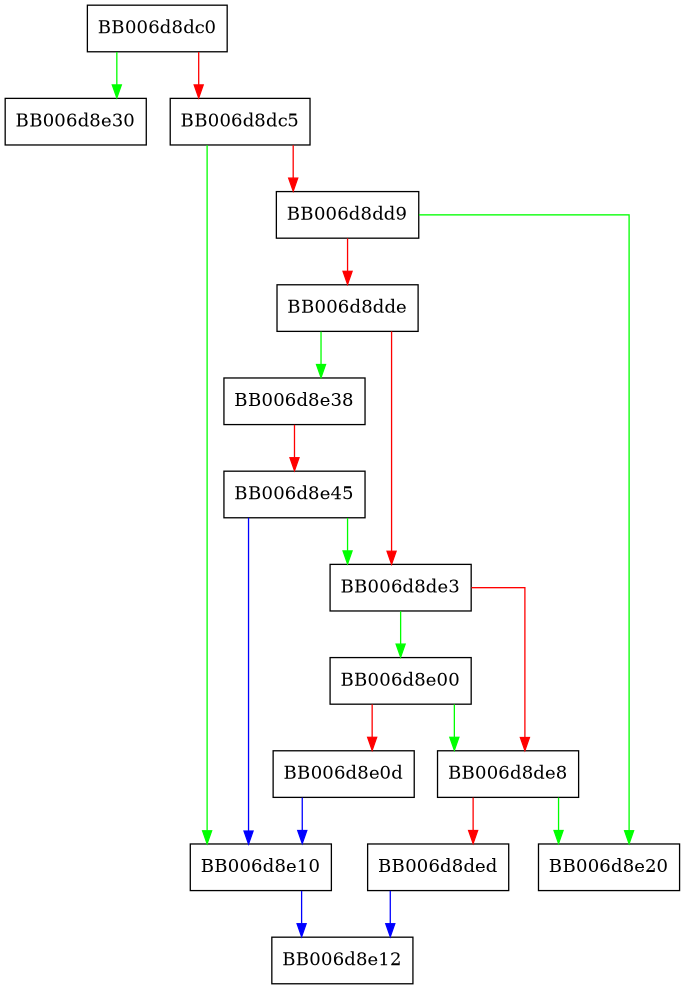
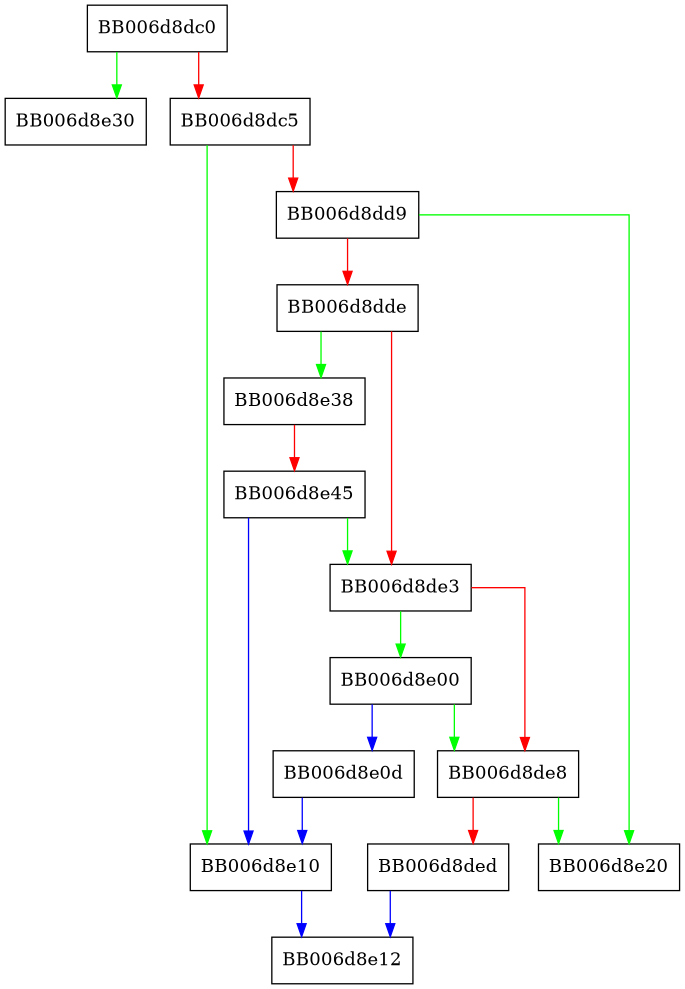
edge "BB006d8e00" -> "BB006d8e0d": color red -> blue
